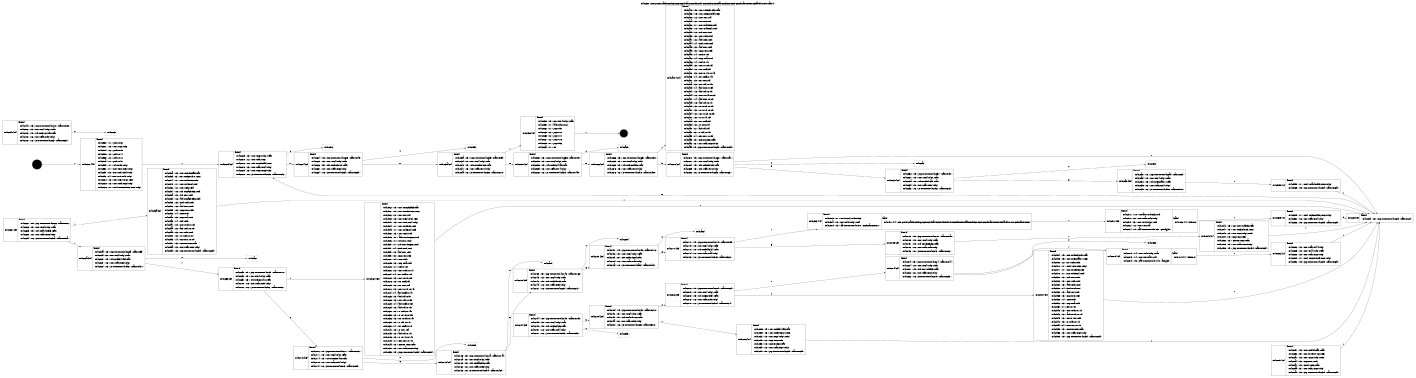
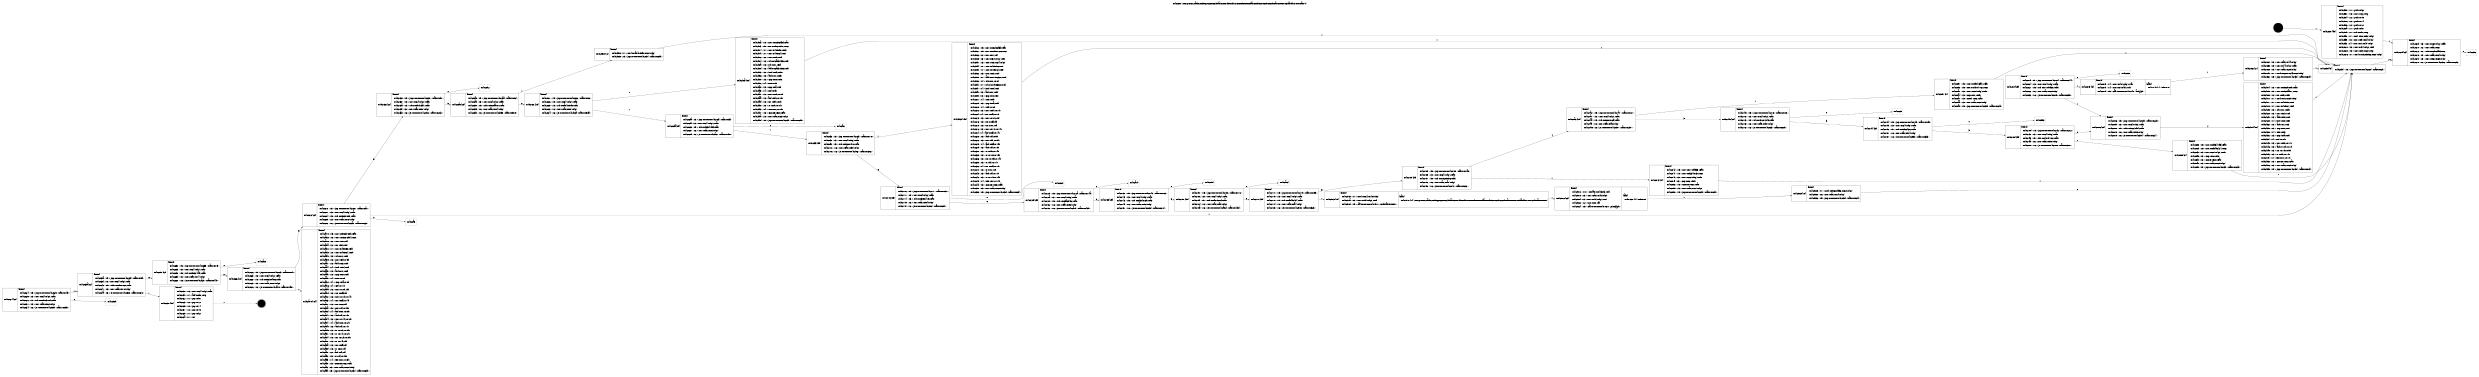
edge "0x4026a8 [25]" -> "0x4026c1 [25]": added, label "8"
node "0x4027a2 [25]": added
edge "0x4027bb [25]" -> "0x4027d4 [25]": added, label "3"
edge "0x40260d [23]" -> "0x402624 [22]": removed, label "11"
edge "0x402806 [25]" -> "0x40281f [25]": reversed
